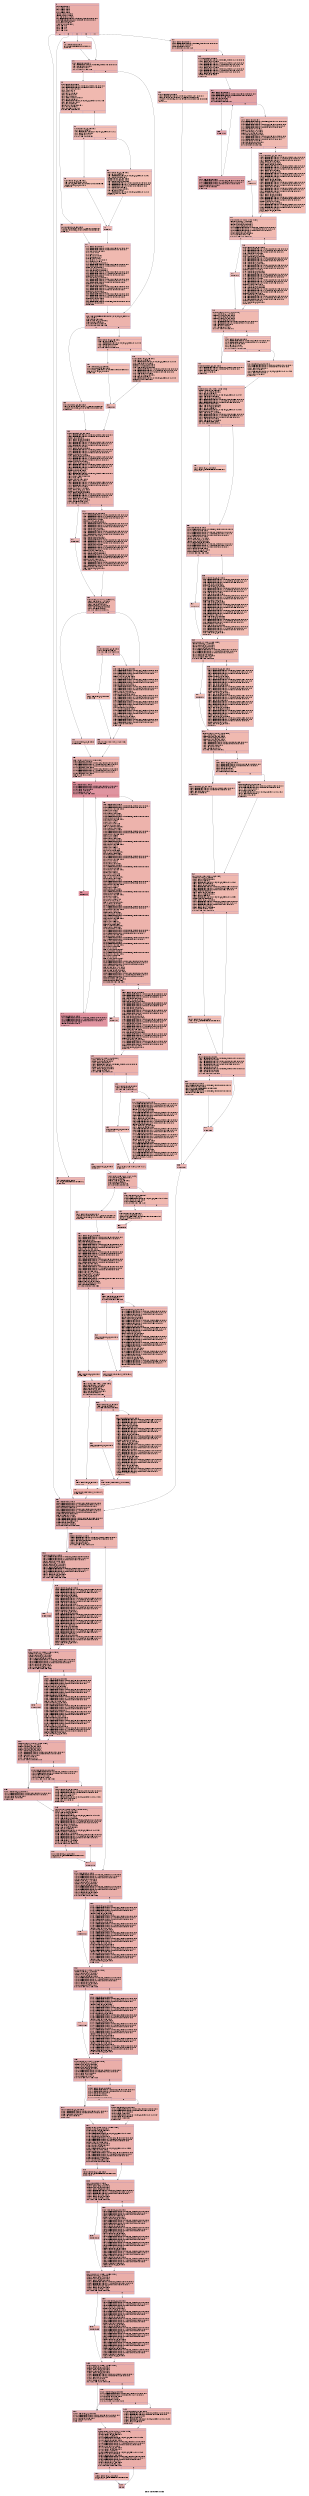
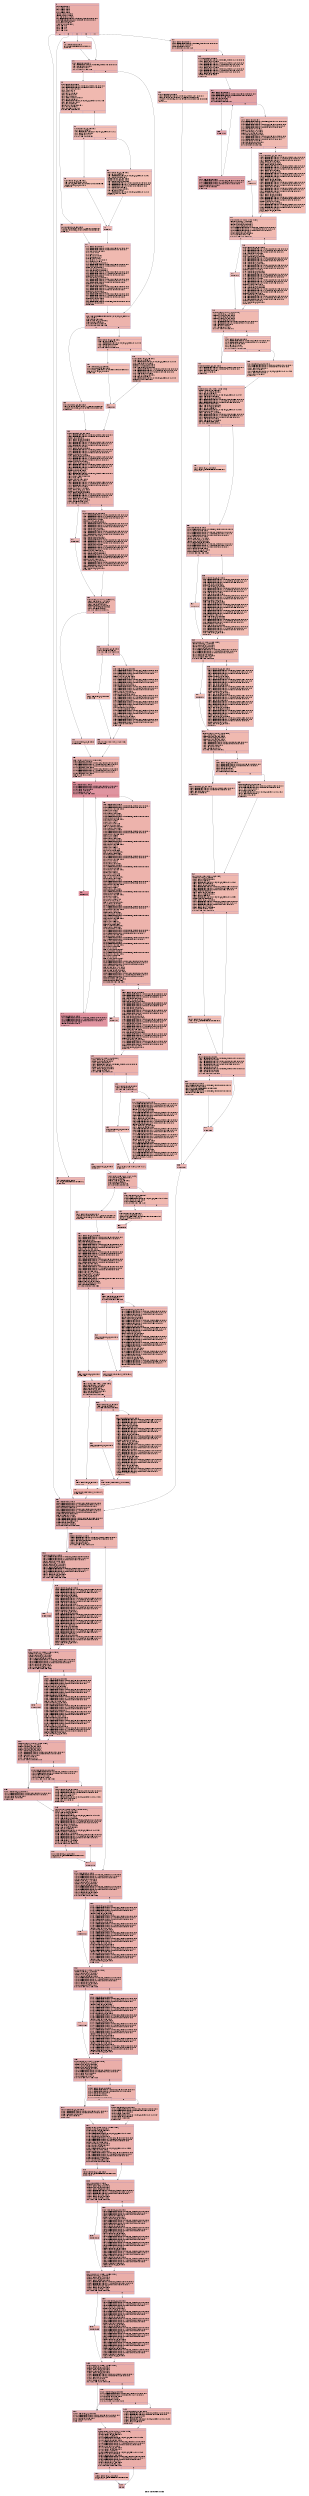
edge "206:" -> "219:": now "206:" -> "214:"
